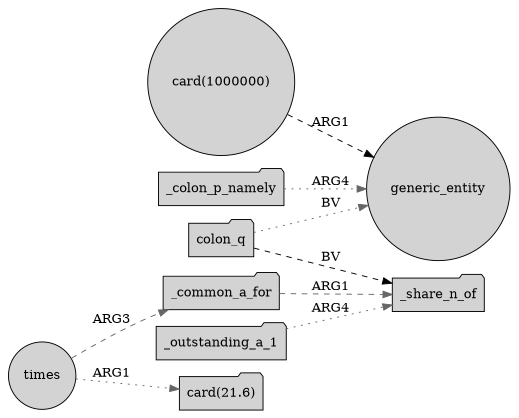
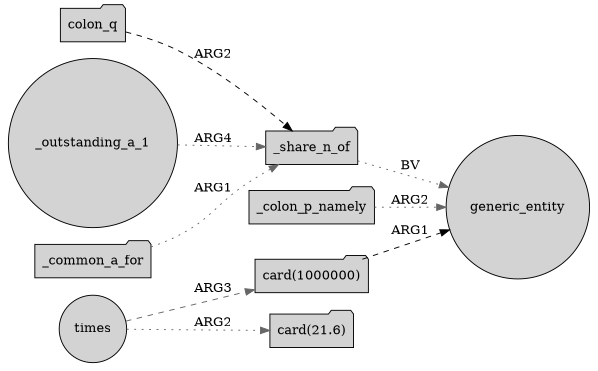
node "card(1000000)": shape circle -> folder
edge "_colon_p_namely" -> "generic_entity": label "ARG4" -> "ARG2"
edge "colon_q" -> "generic_entity": now "_share_n_of" -> "generic_entity"
edge "colon_q" -> "_share_n_of": label "BV" -> "ARG2"
edge "_common_a_for" -> "_share_n_of": style dashed -> dotted
edge "times" -> "_common_a_for": now "times" -> "card(1000000)"
node "_outstanding_a_1": shape folder -> circle
edge "times" -> "card(21.6)": label "ARG1" -> "ARG2"
